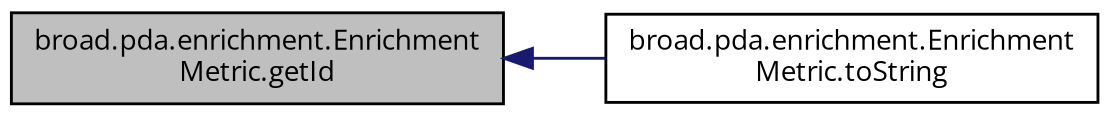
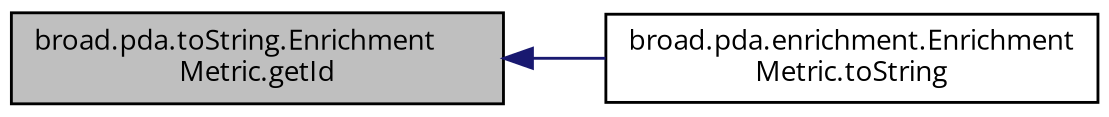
node "broad.pda.enrichment.Enrichment Metric.getId": label "broad.pda.enrichment.Enrichment Metric.getId" -> "broad.pda.toString.Enrichment Metric.getId"
